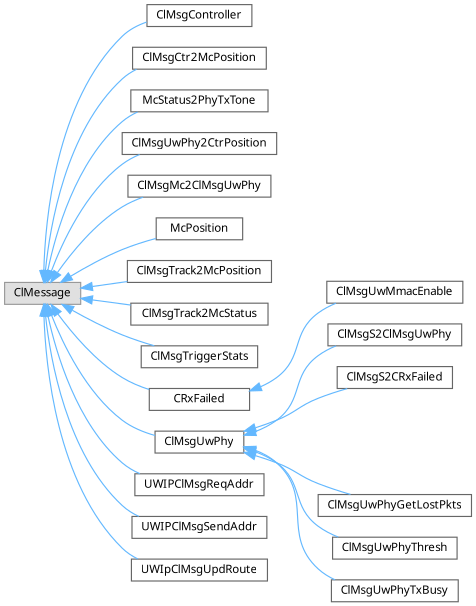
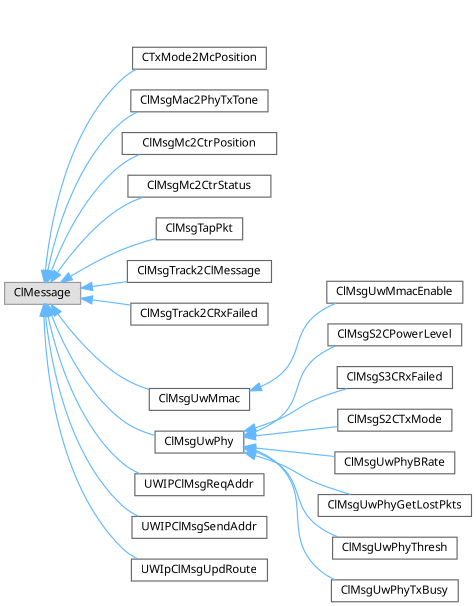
node "ClMsgController": removed
node "ClMsgCtr2McPosition": label "ClMsgCtr2McPosition" -> "CTxMode2McPosition"
node "McStatus2PhyTxTone": label "McStatus2PhyTxTone" -> "ClMsgMac2PhyTxTone"
node "ClMsgUwPhy2CtrPosition": label "ClMsgUwPhy2CtrPosition" -> "ClMsgMc2CtrPosition"
node "ClMsgMc2ClMsgUwPhy": label "ClMsgMc2ClMsgUwPhy" -> "ClMsgMc2CtrStatus"
node "McPosition": label "McPosition" -> "ClMsgTapPkt"
node "ClMsgTrack2McPosition": label "ClMsgTrack2McPosition" -> "ClMsgTrack2ClMessage"
node "ClMsgTrack2McStatus": label "ClMsgTrack2McStatus" -> "ClMsgTrack2CRxFailed"
node "ClMsgS2ClMsgUwPhy": label "ClMsgS2ClMsgUwPhy" -> "ClMsgS2CPowerLevel"
node "ClMsgTriggerStats": removed
node "ClMsgS2CRxFailed": label "ClMsgS2CRxFailed" -> "ClMsgS3CRxFailed"
node "CRxFailed": label "CRxFailed" -> "ClMsgUwMmac"
node "ClMsgS2CTxMode": added
node "ClMsgUwPhyBRate": added
